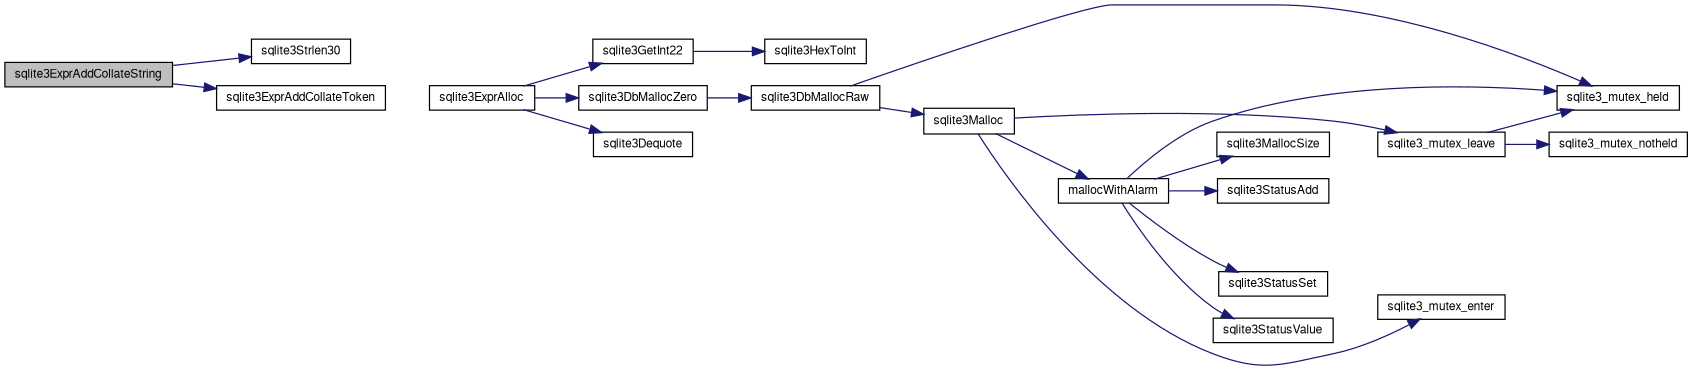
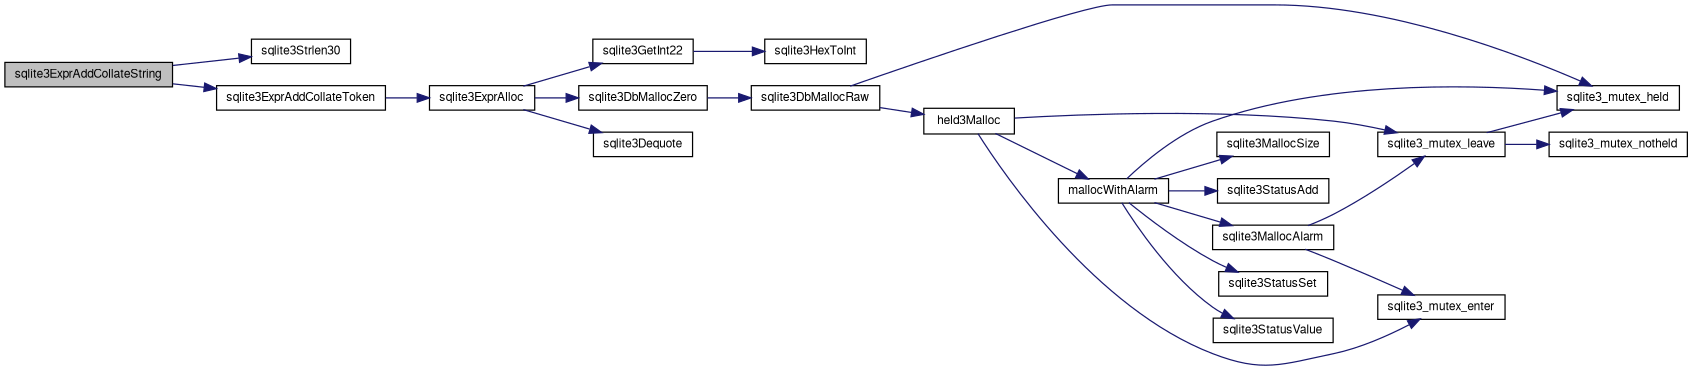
edge "sqlite3ExprAddCollateToken" -> "sqlite3ExprAlloc": added
node "sqlite3Malloc": label "sqlite3Malloc" -> "held3Malloc"
node "sqlite3MallocAlarm": added
